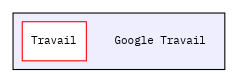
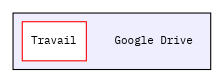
node "Google Travail": label "Google Travail" -> "Google Drive"
